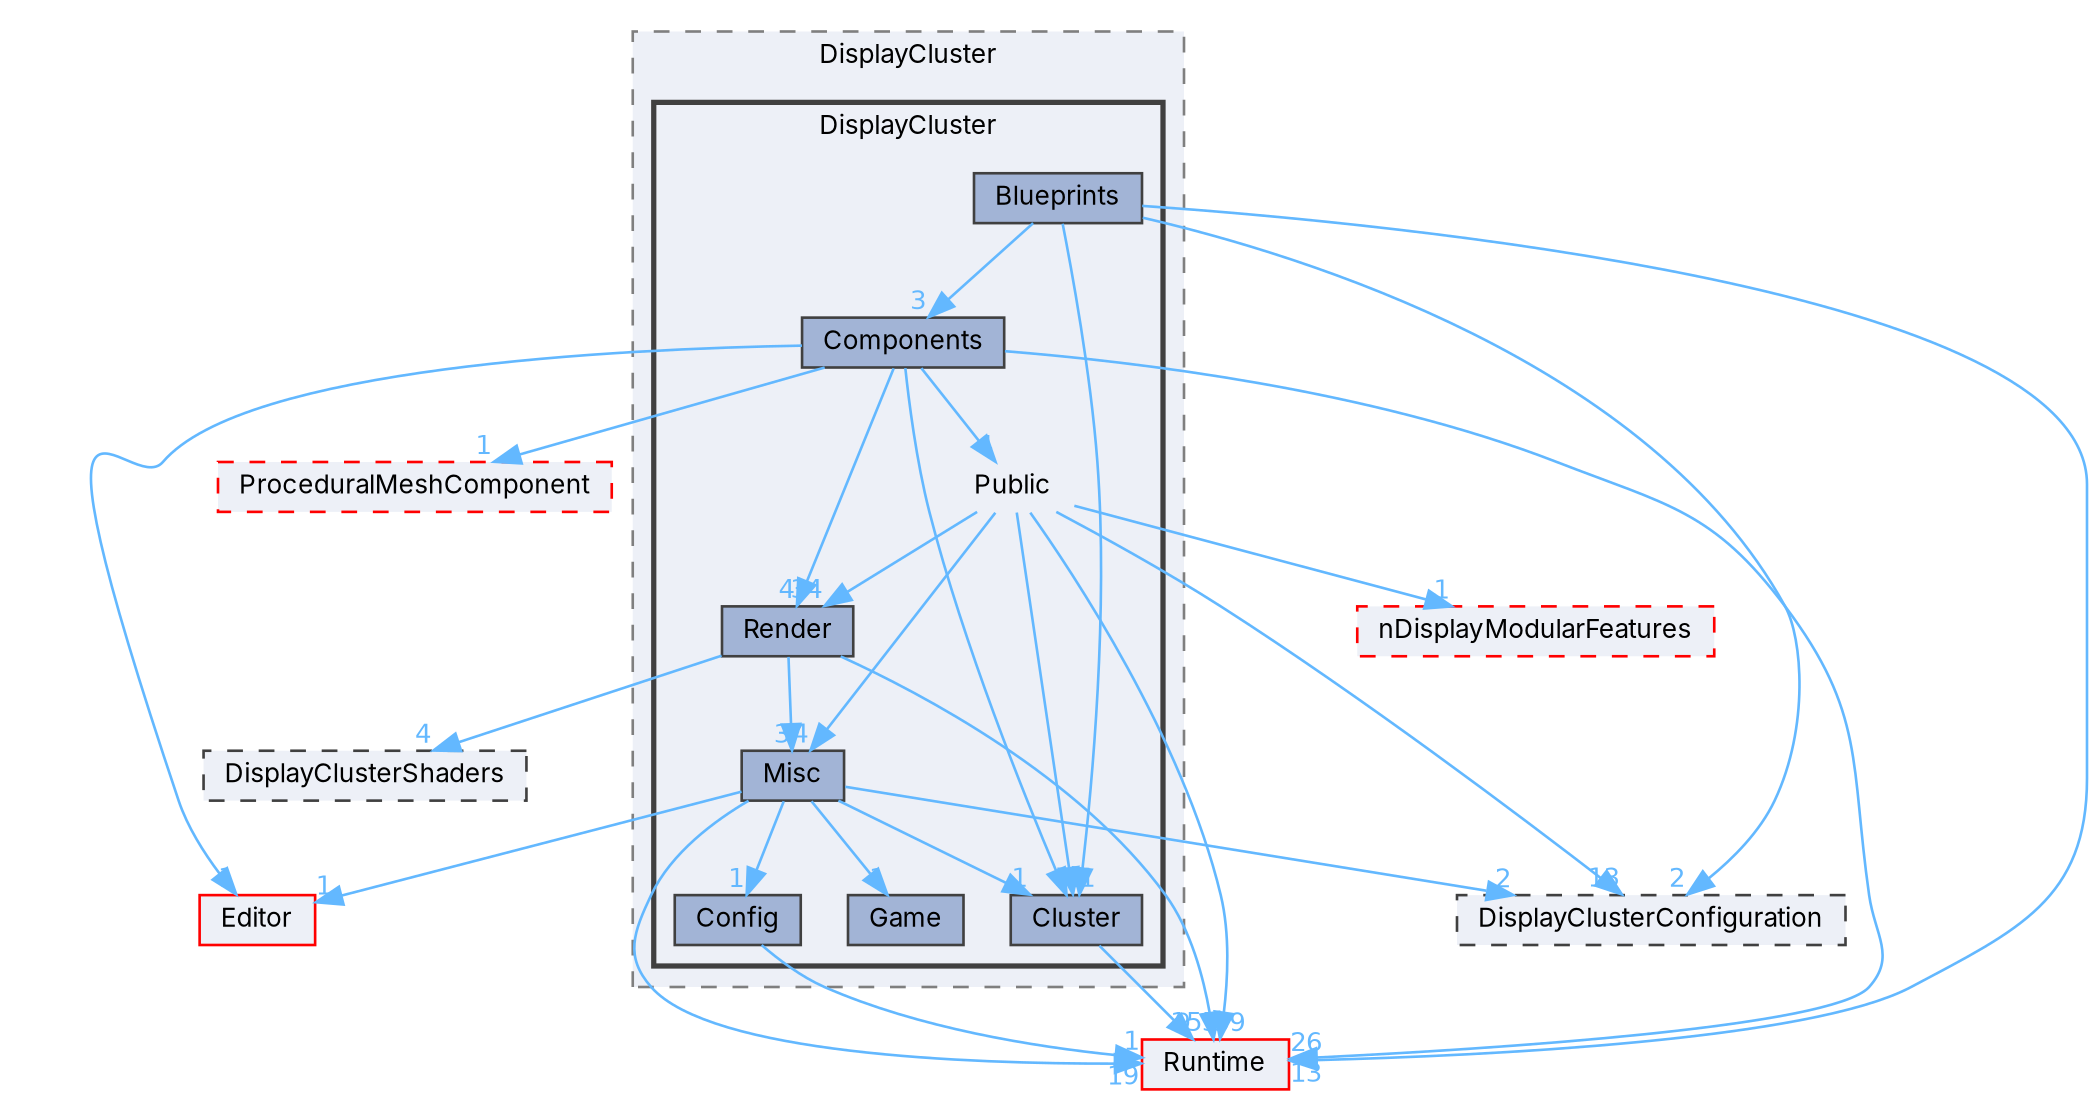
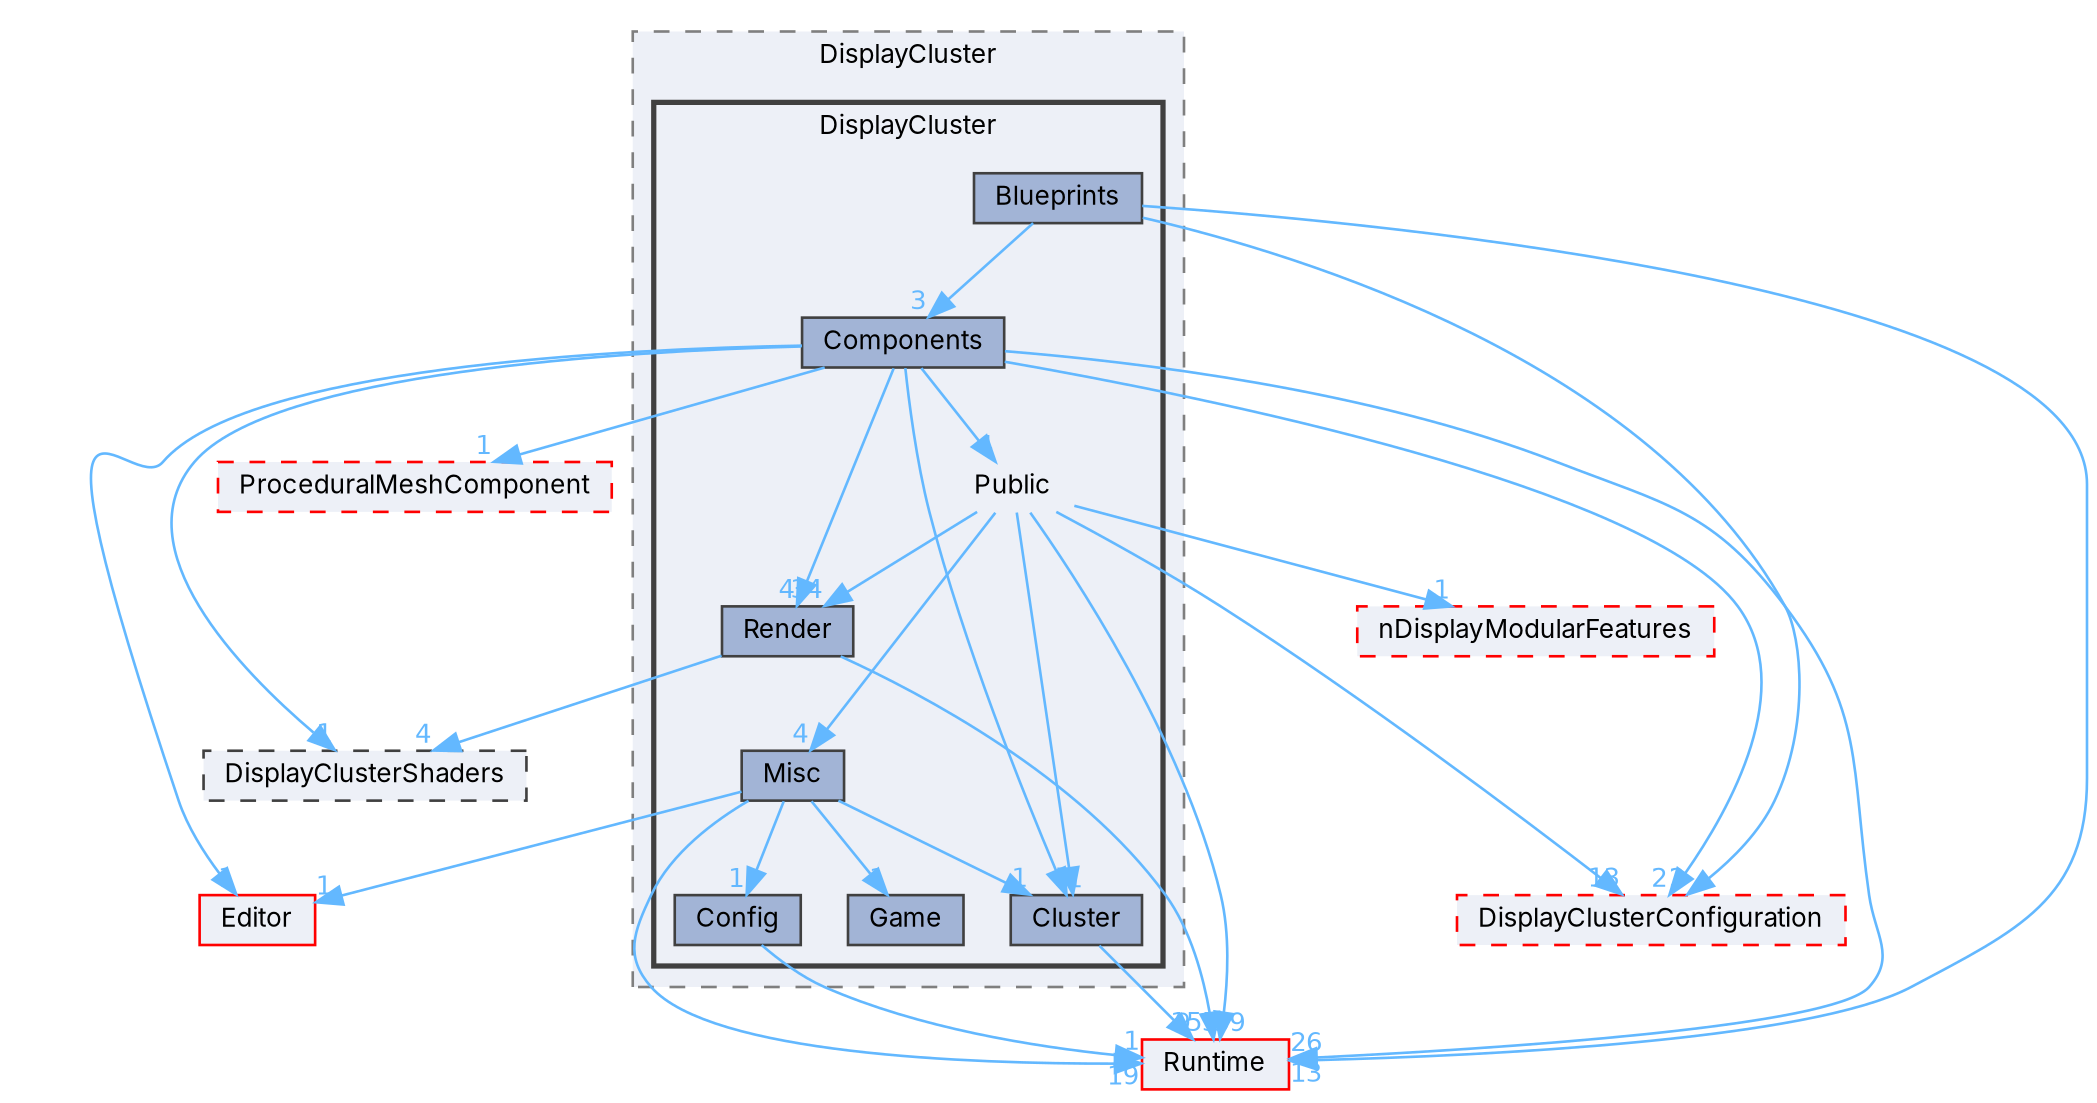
edge "Components" -> "DisplayClusterShaders": added
edge "Blueprints" -> "Cluster": removed
edge "Render" -> "Misc": removed
edge "Misc" -> "DisplayClusterConfiguration": now "Components" -> "DisplayClusterConfiguration"
node "DisplayClusterConfiguration": color grey25 -> red
